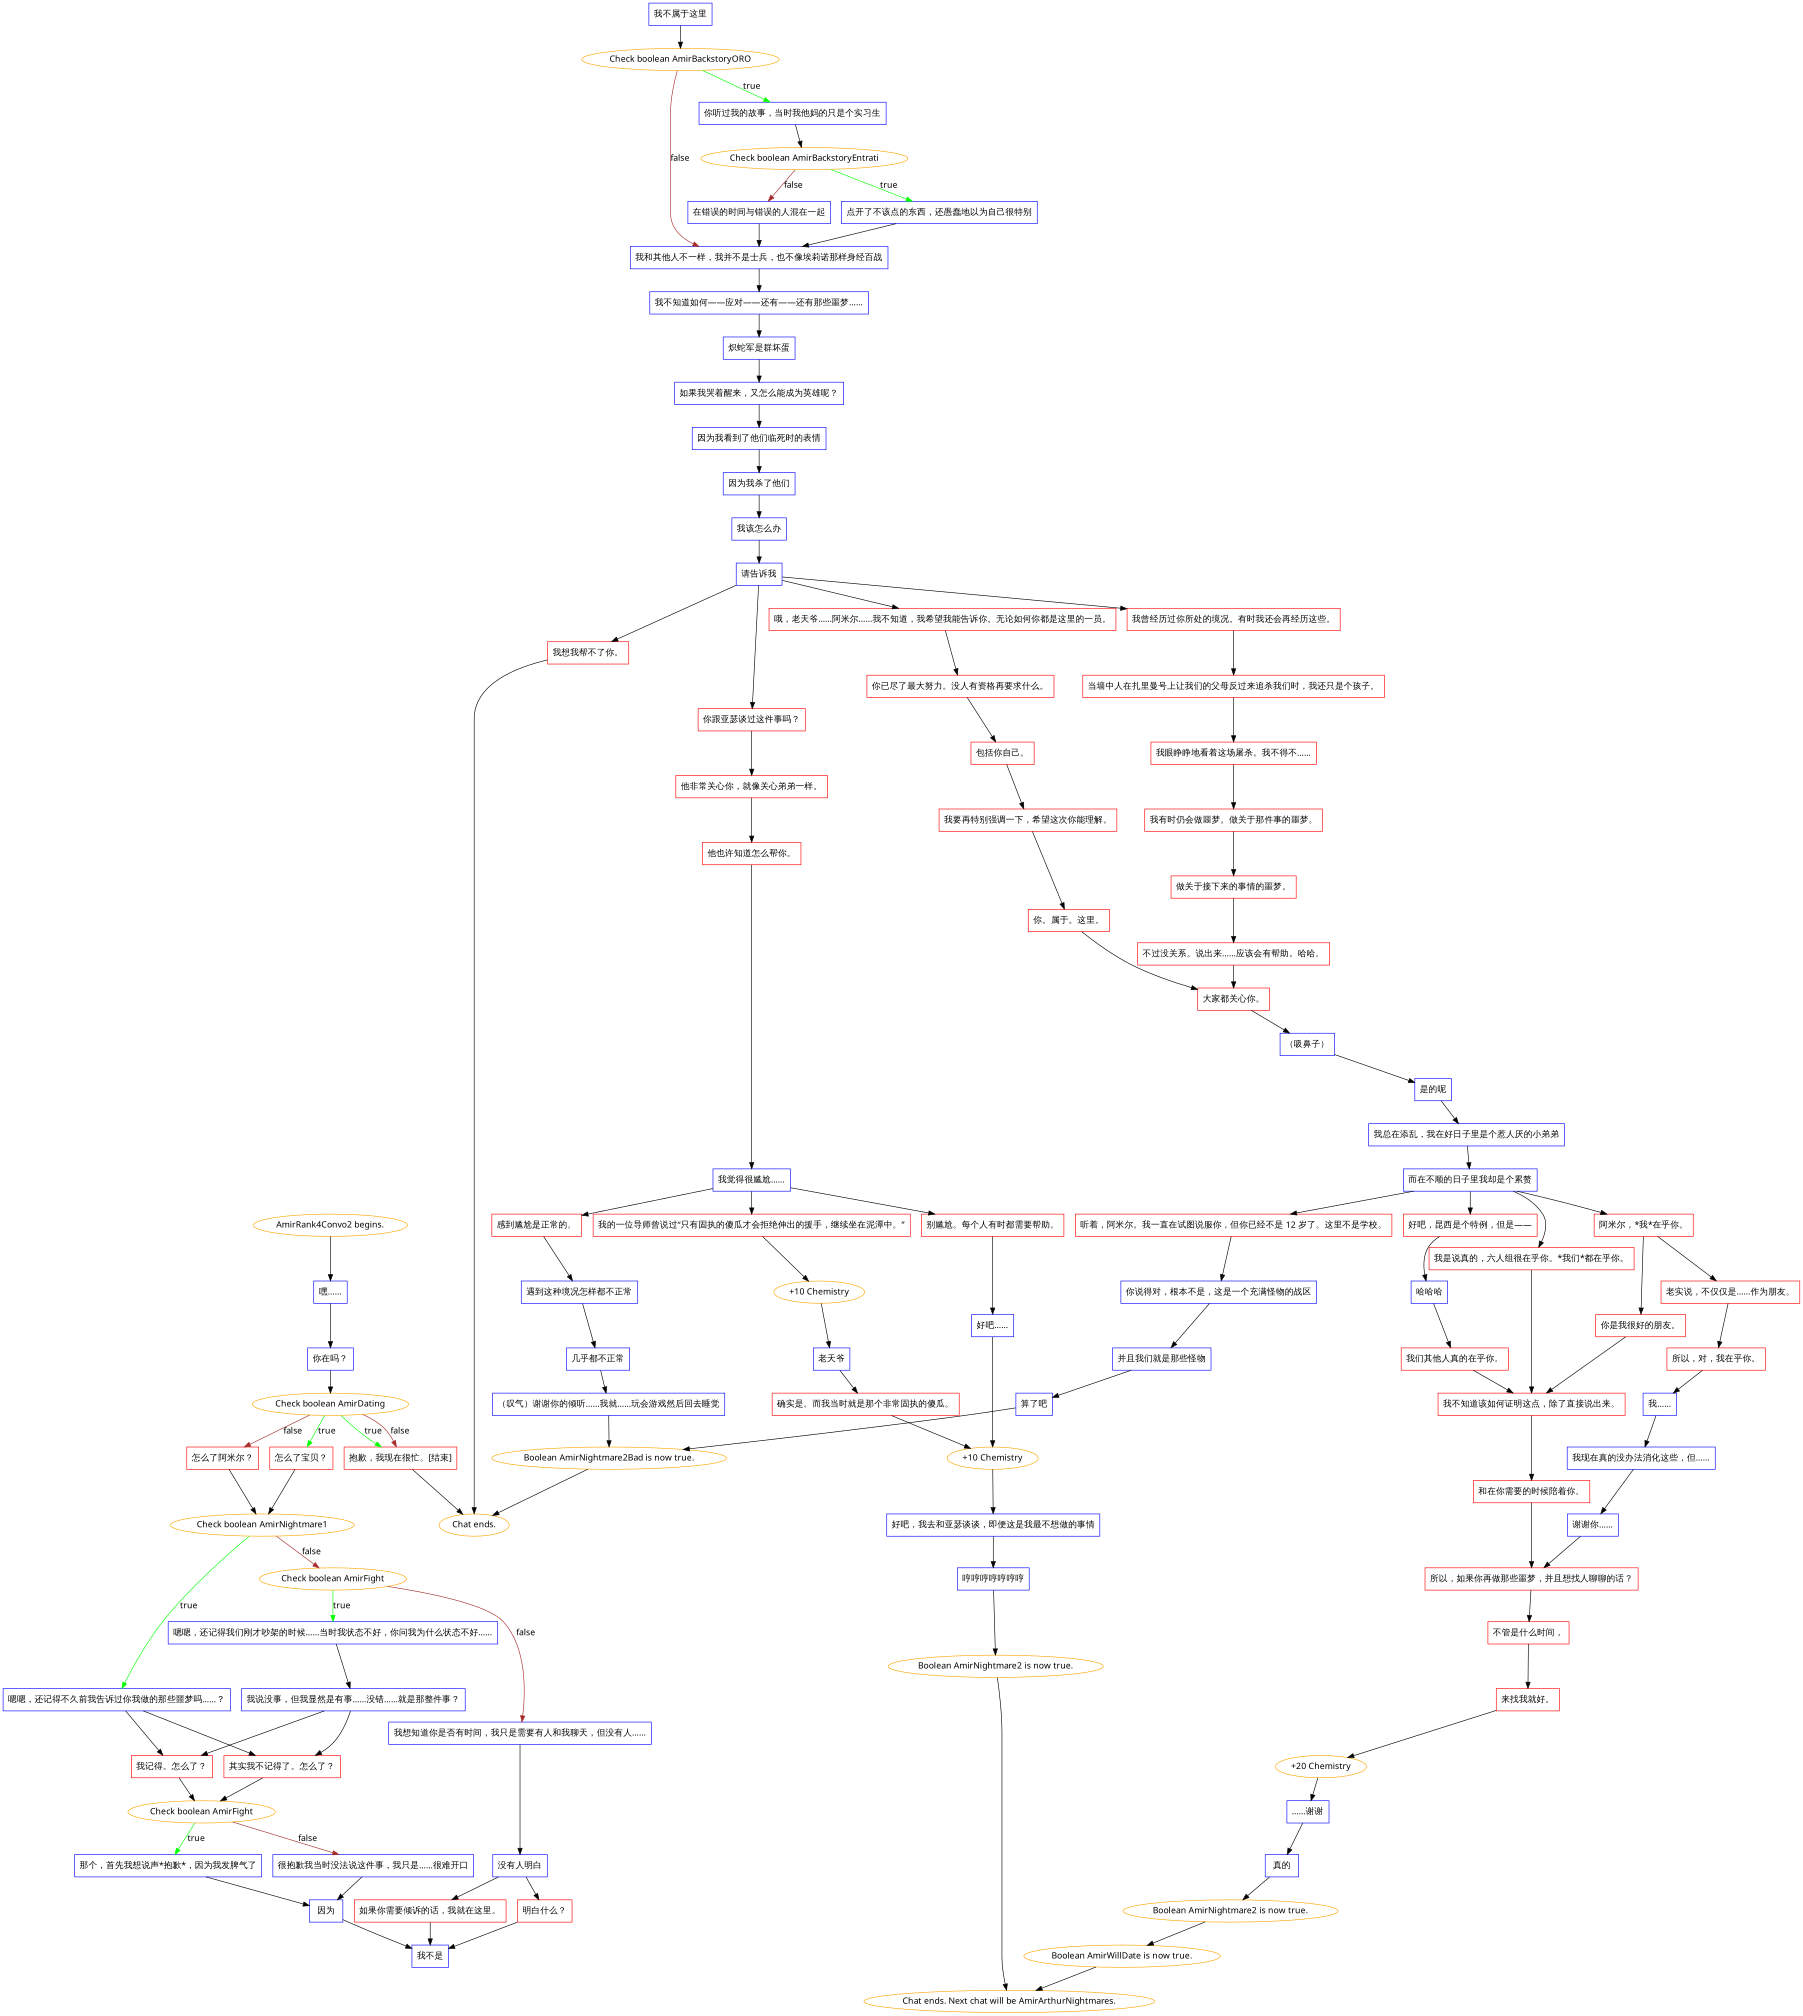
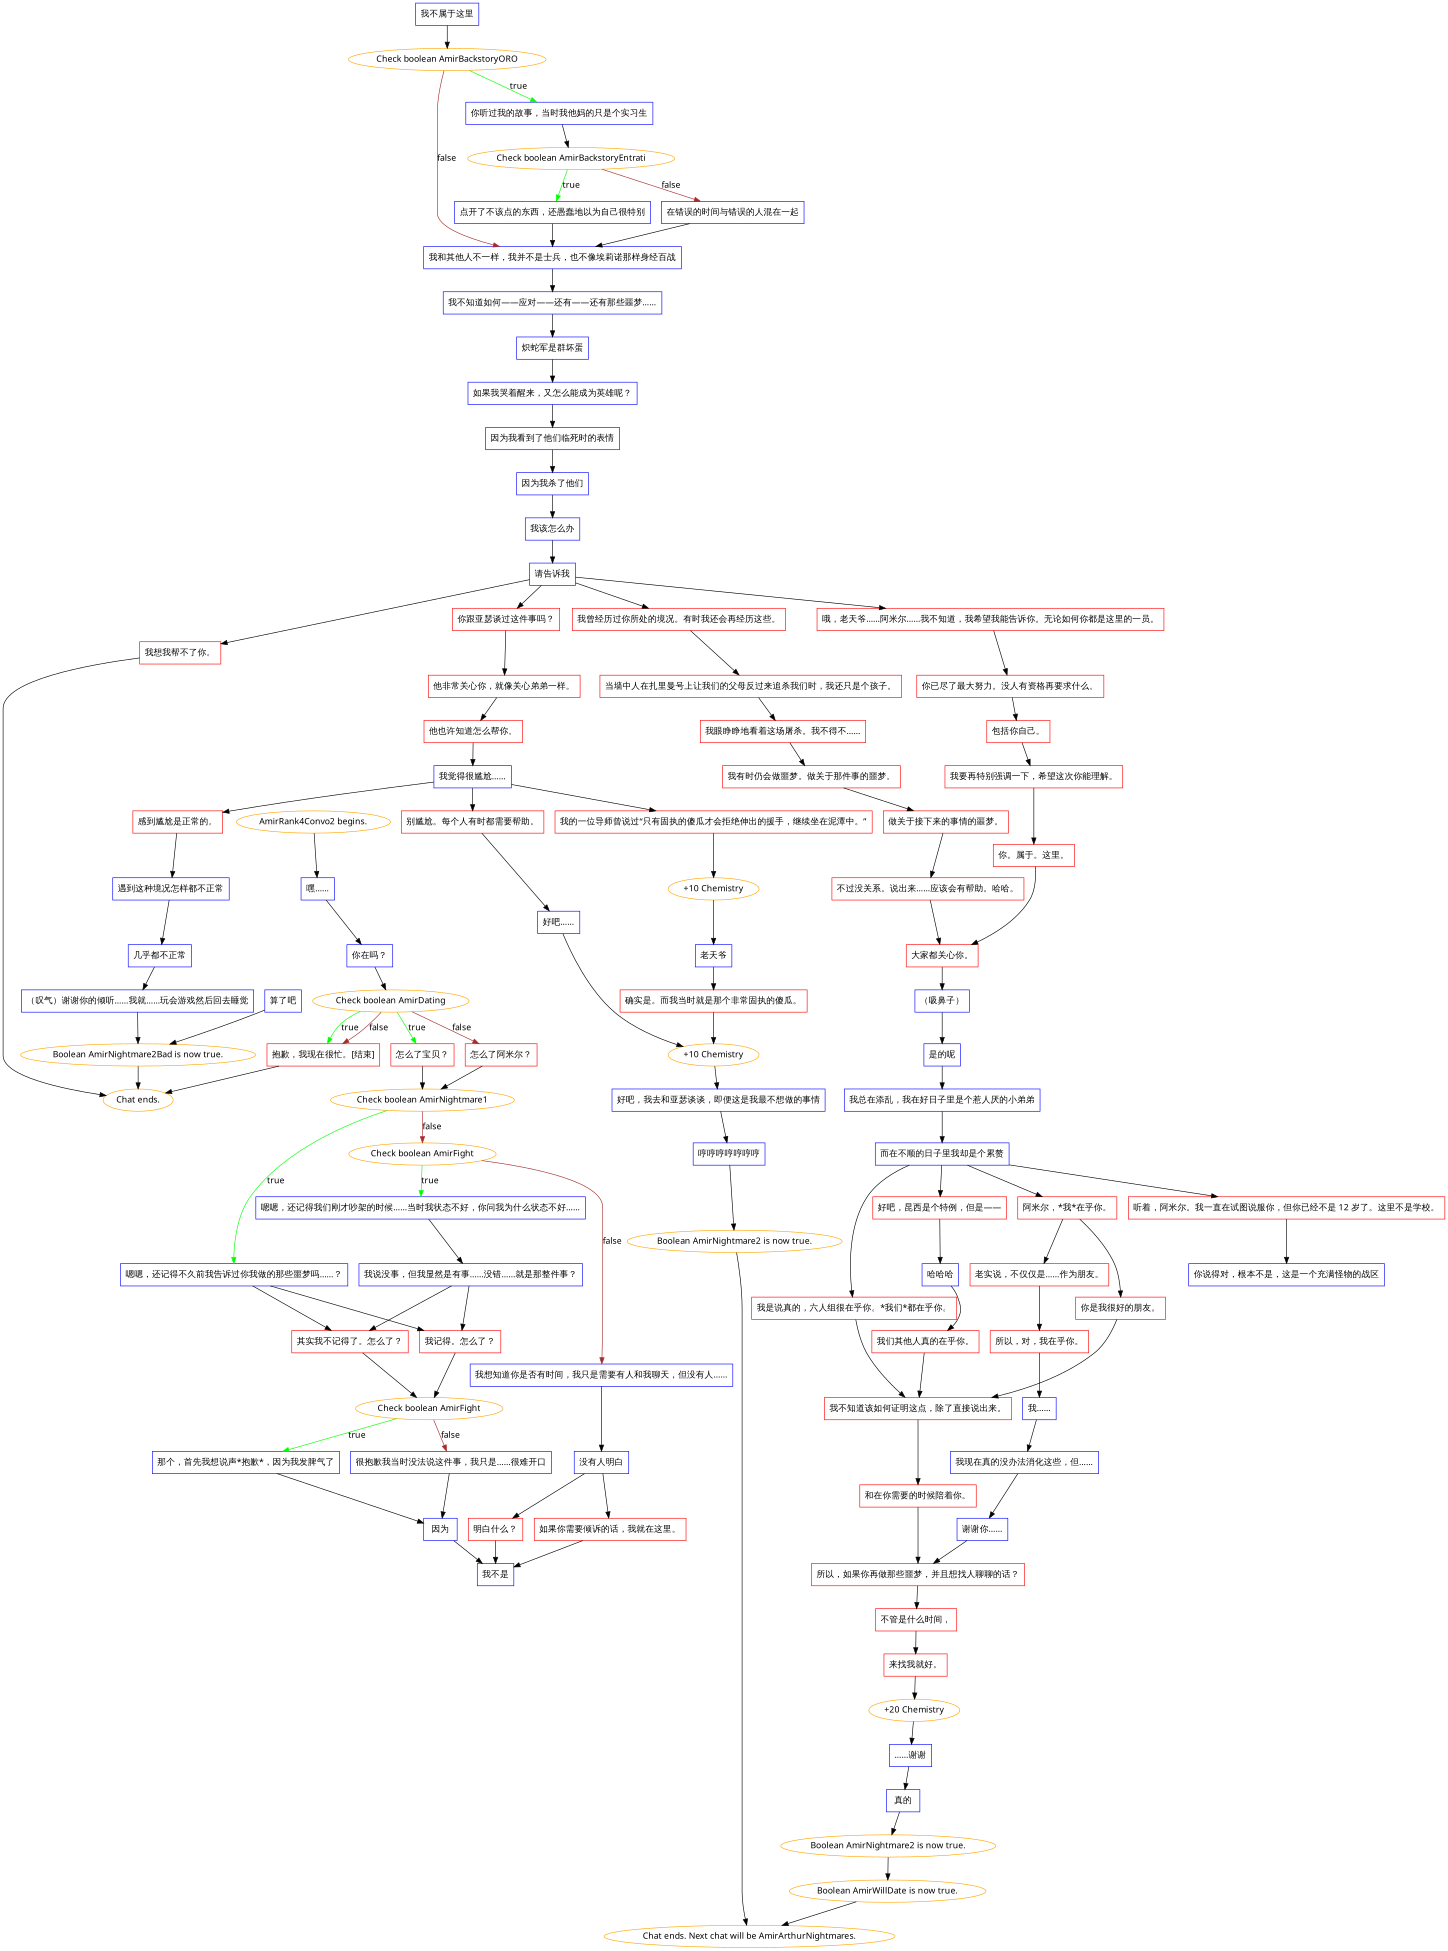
node "并且我们就是那些怪物": removed
